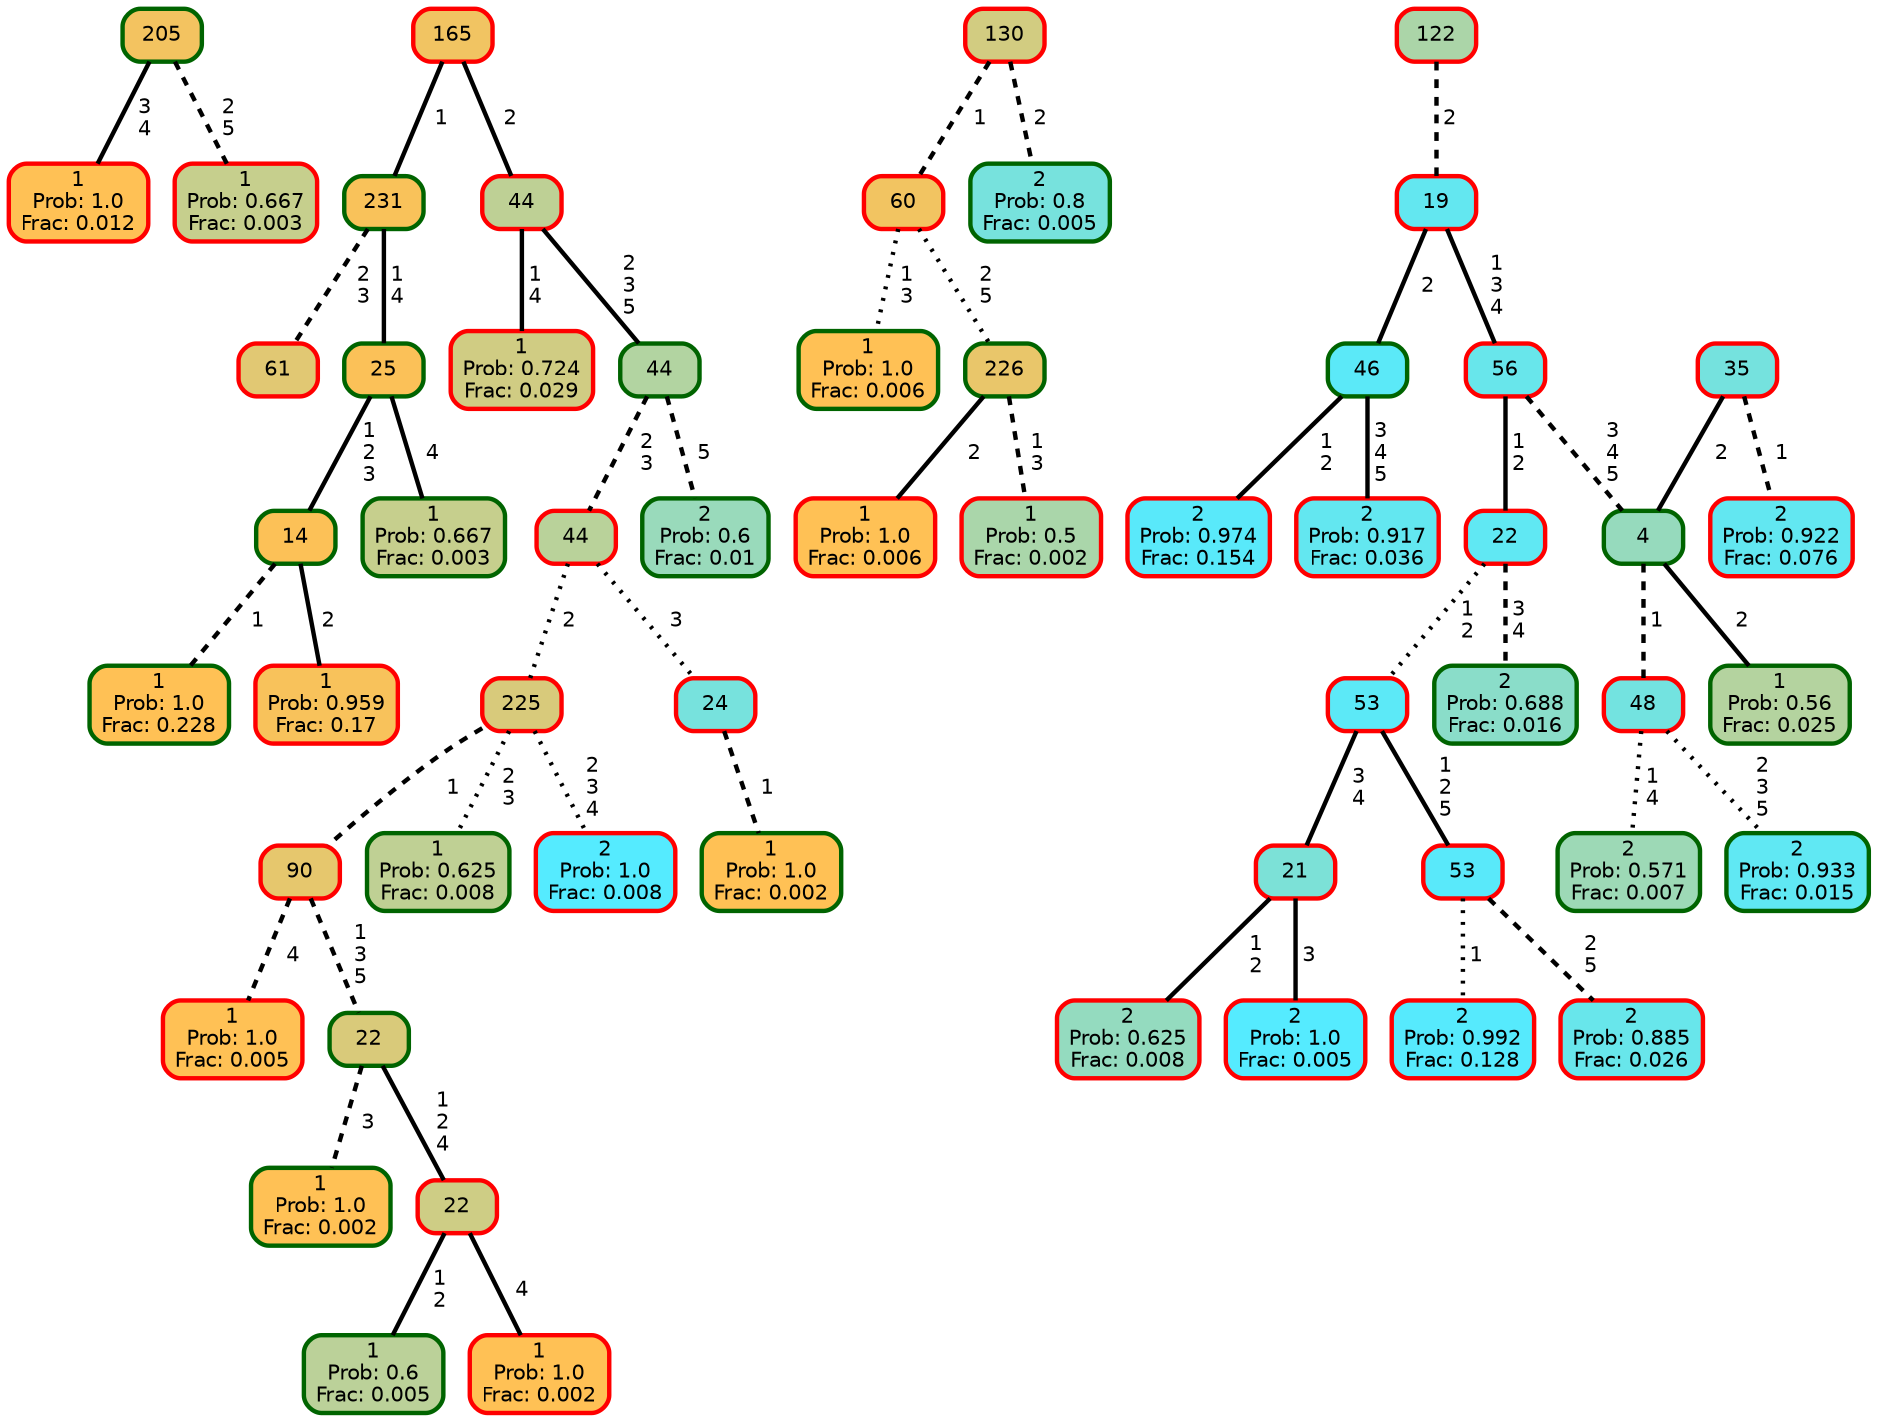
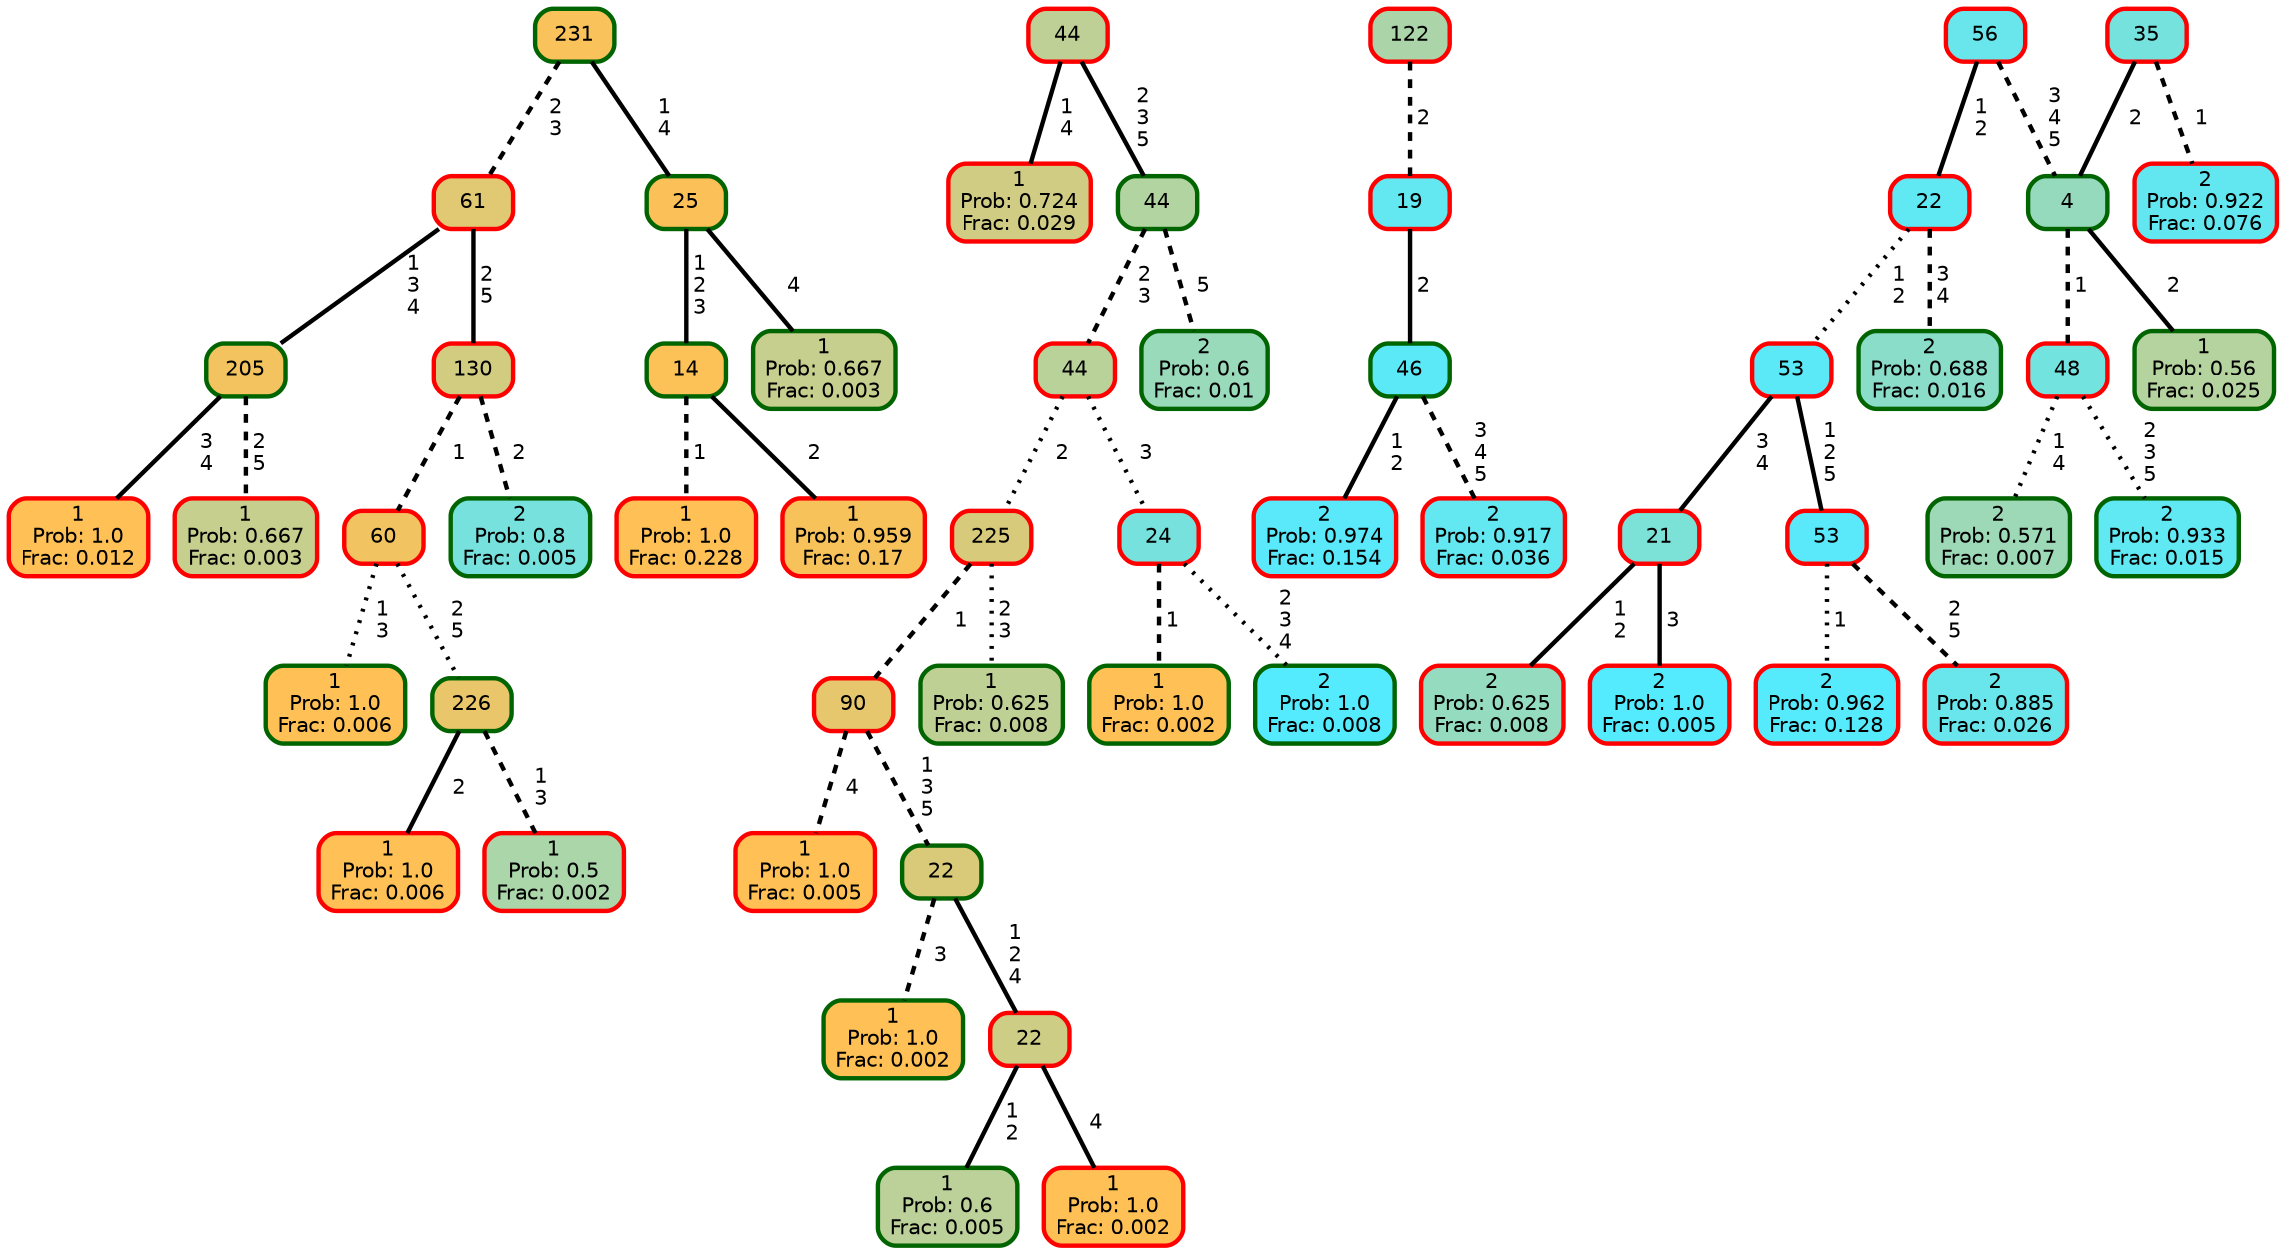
node "165": removed
edge "61" -- "205": added, label "1 3 4"
edge "61" -- "130": added, label "2 5"
edge "19" -- "56": removed, label "1 3 4"
edge "46" -- "2 Prob: 0.917 Frac: 0.036": style bold -> dashed
node "1 Prob: 1.0 Frac: 0.228": color darkgreen -> red
edge "225" -- "2 Prob: 1.0 Frac: 0.008": now "24" -- "2 Prob: 1.0 Frac: 0.008"
node "2 Prob: 1.0 Frac: 0.008": color red -> darkgreen
node "2 Prob: 0.992 Frac: 0.128": label "2 Prob: 0.992 Frac: 0.128" -> "2 Prob: 0.962 Frac: 0.128"
